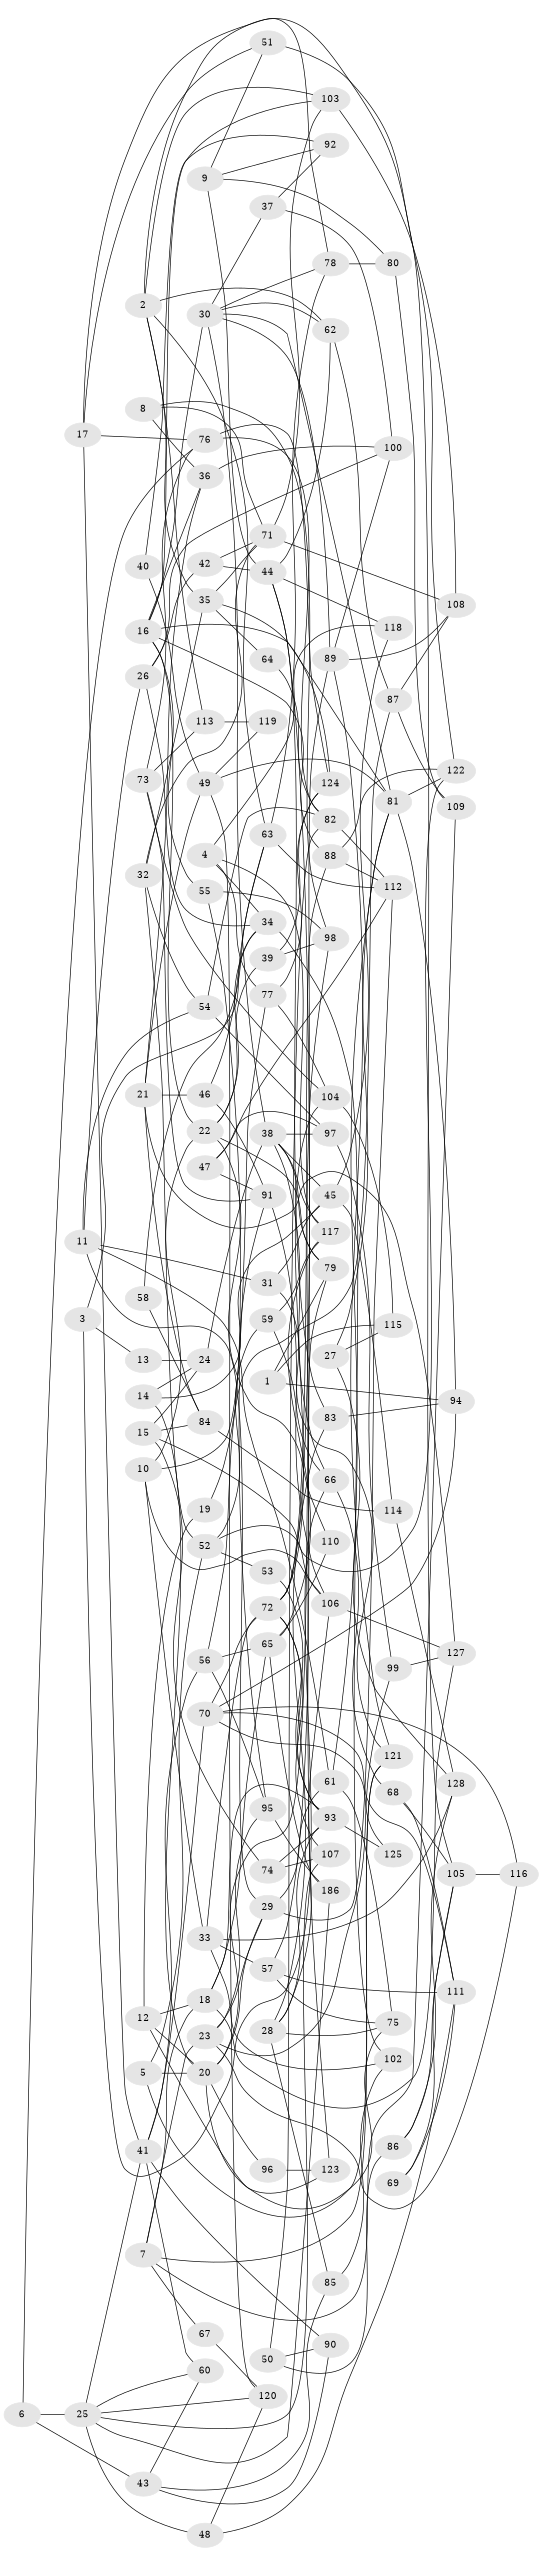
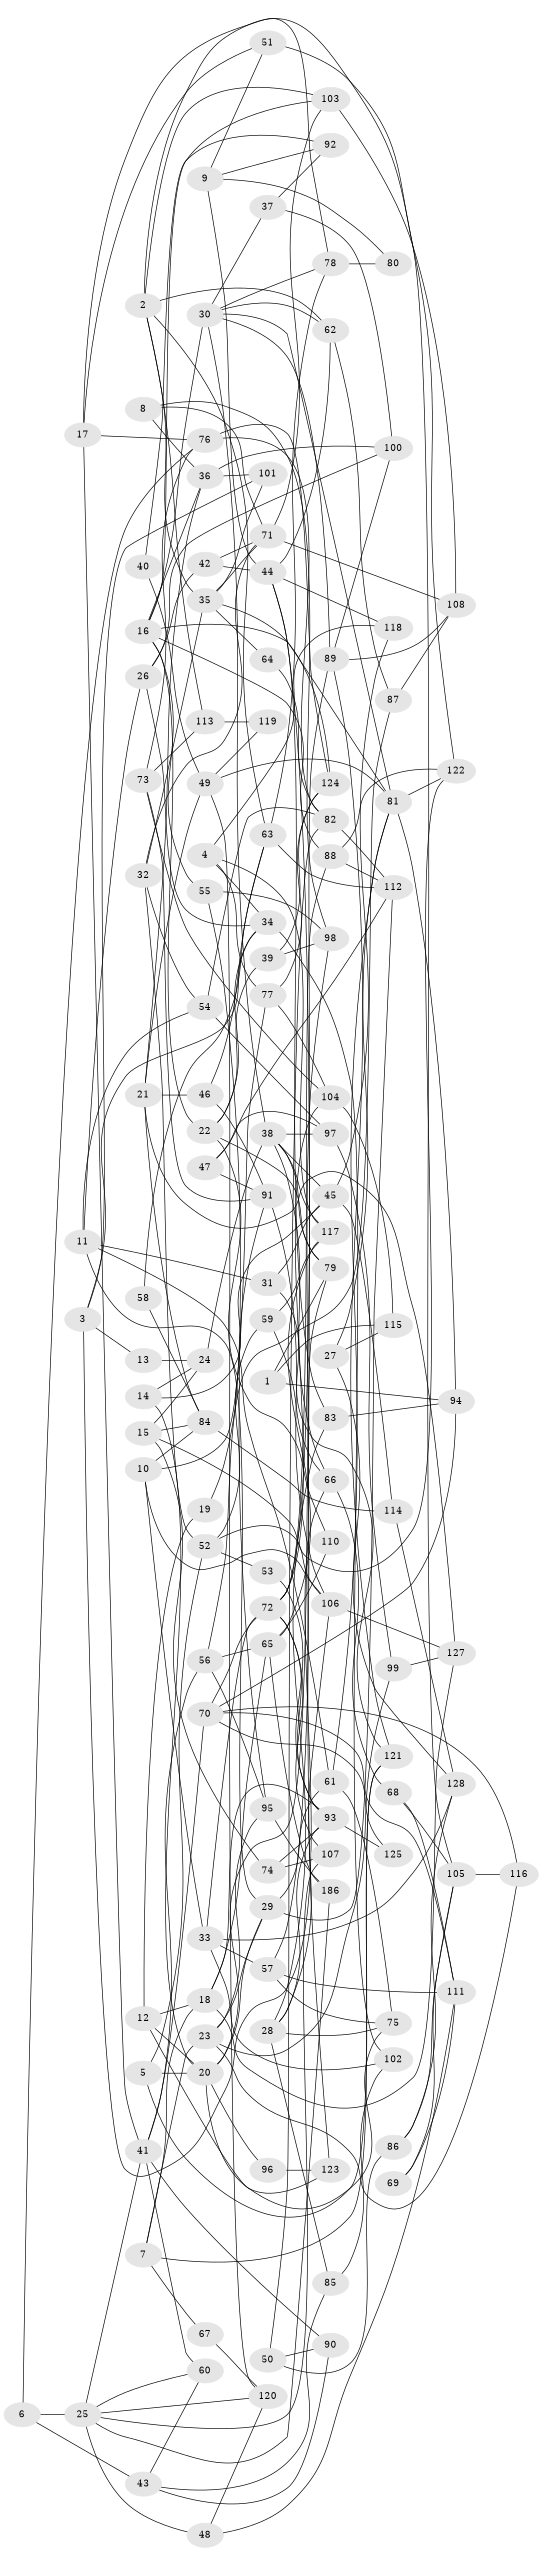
node "101": added
node "109": removed
edge "22" -- "10": now "84" -- "10"
